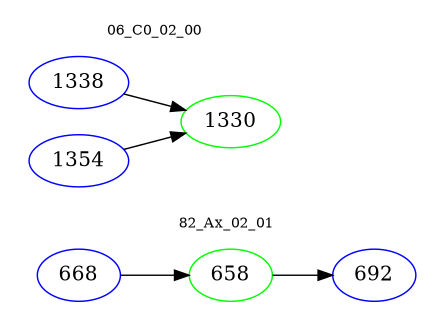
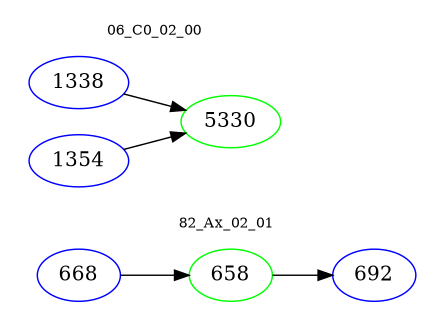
node "1330": label "1330" -> "5330"
